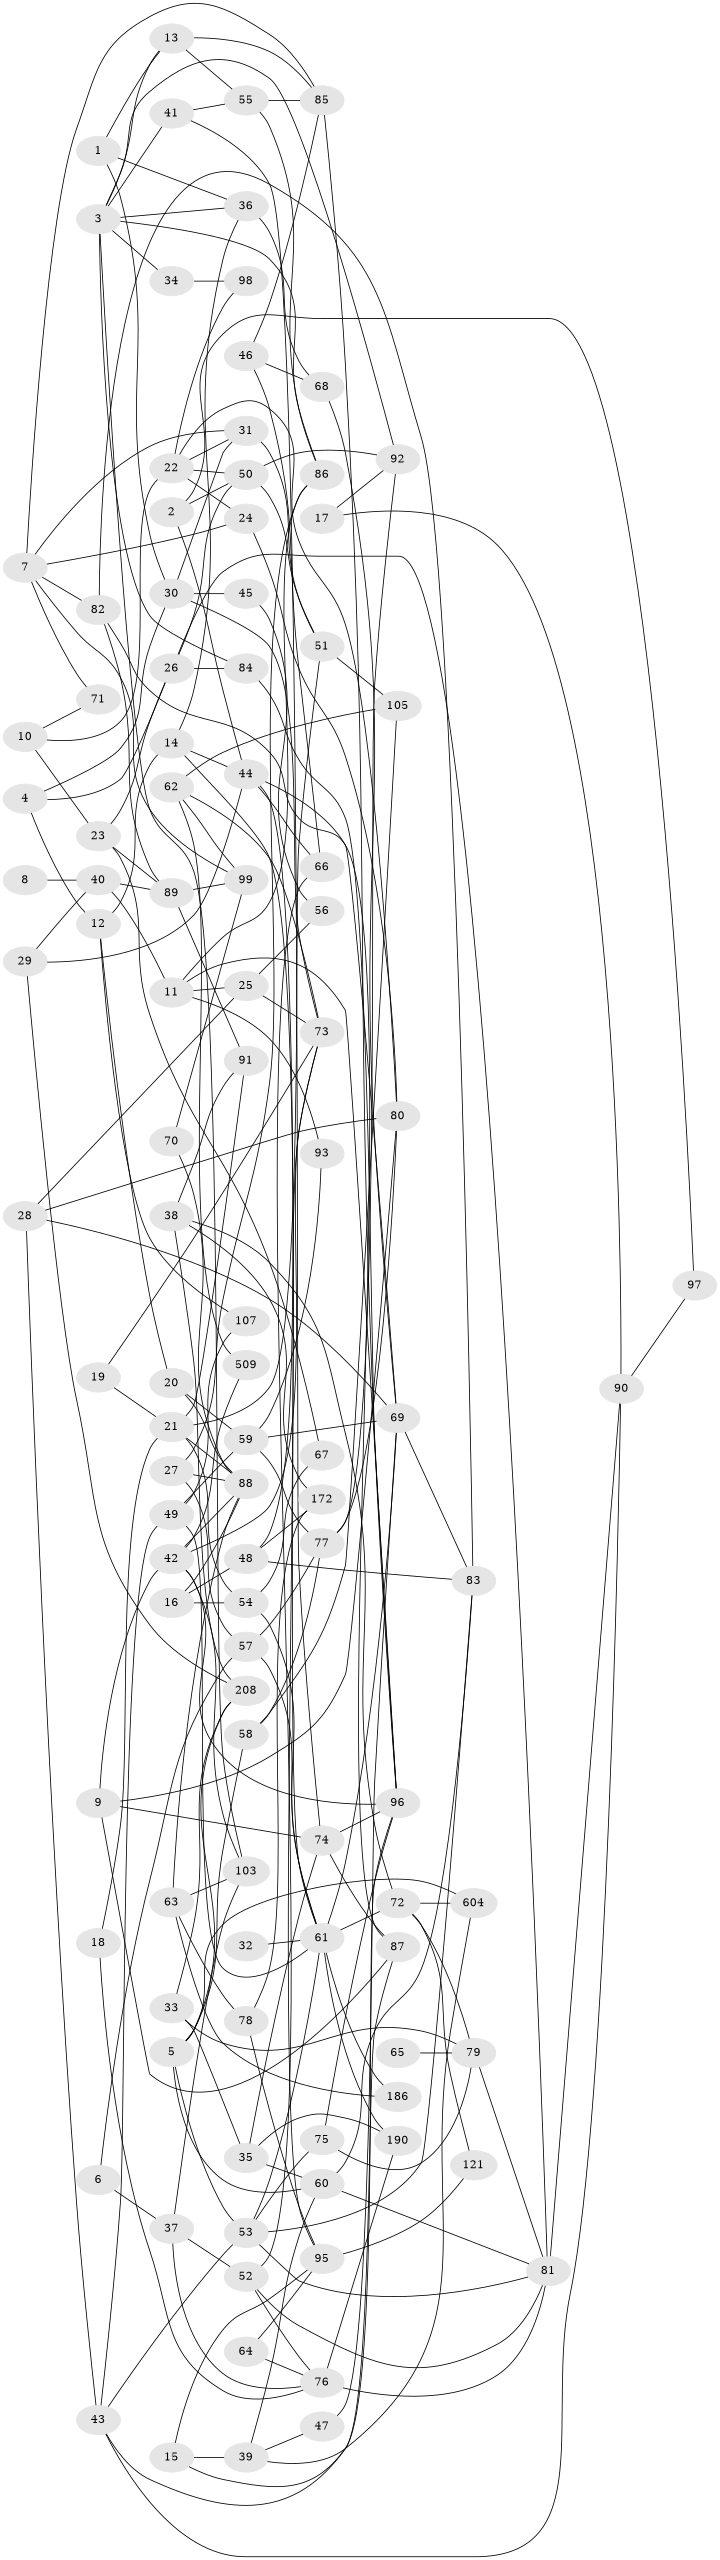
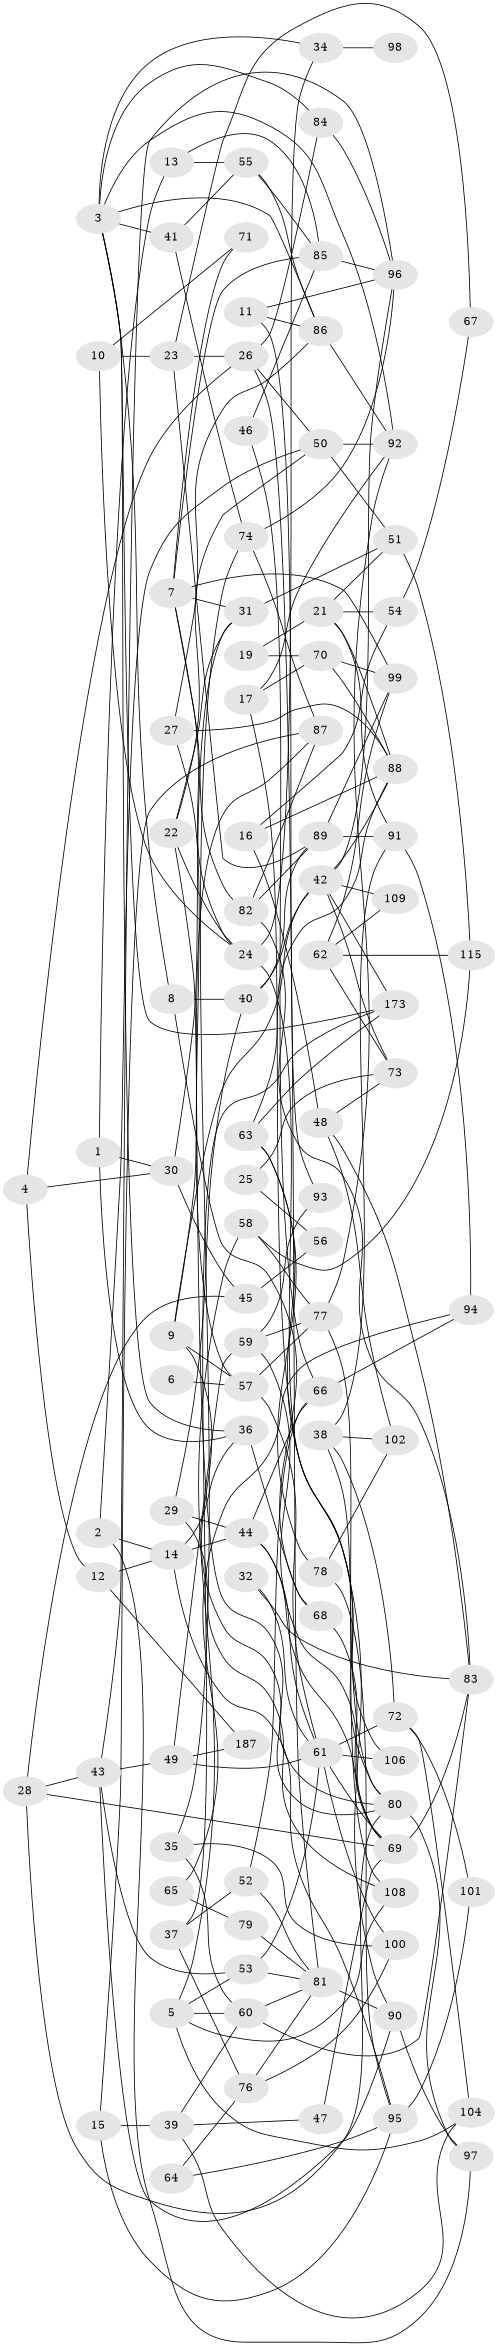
edge "13" -- "3": now "8" -- "3"
edge "98" -- "22": removed
edge "46" -- "68": now "8" -- "68"
edge "86" -- "92": added
edge "34" -- "24": added
edge "22" -- "10": now "24" -- "10"
edge "2" -- "44": now "2" -- "14"
edge "70" -- "17": added
node "105": label "105" -> "115"
edge "30" -- "73": removed
edge "40" -- "11": now "40" -- "42"
edge "25" -- "11": removed
edge "25" -- "28": now "45" -- "28"
edge "73" -- "19": now "70" -- "19"
node "94": added
node "107": label "107" -> "187"
node "509": label "509" -> "109"
node "20": removed
node "172": label "172" -> "102"
node "208": label "208" -> "108"
edge "54" -- "61": removed
edge "9" -- "74": now "9" -- "57"
node "103": label "103" -> "173"
node "604": label "604" -> "104"
node "18": removed
edge "83" -- "53": now "83" -- "32"
edge "72" -- "79": removed
node "33": removed
edge "80" -- "97": added
node "186": label "186" -> "106"
node "75": removed
node "190": label "190" -> "100"
node "121": label "121" -> "101"
edge "6" -- "37": removed
edge "52" -- "76": removed
